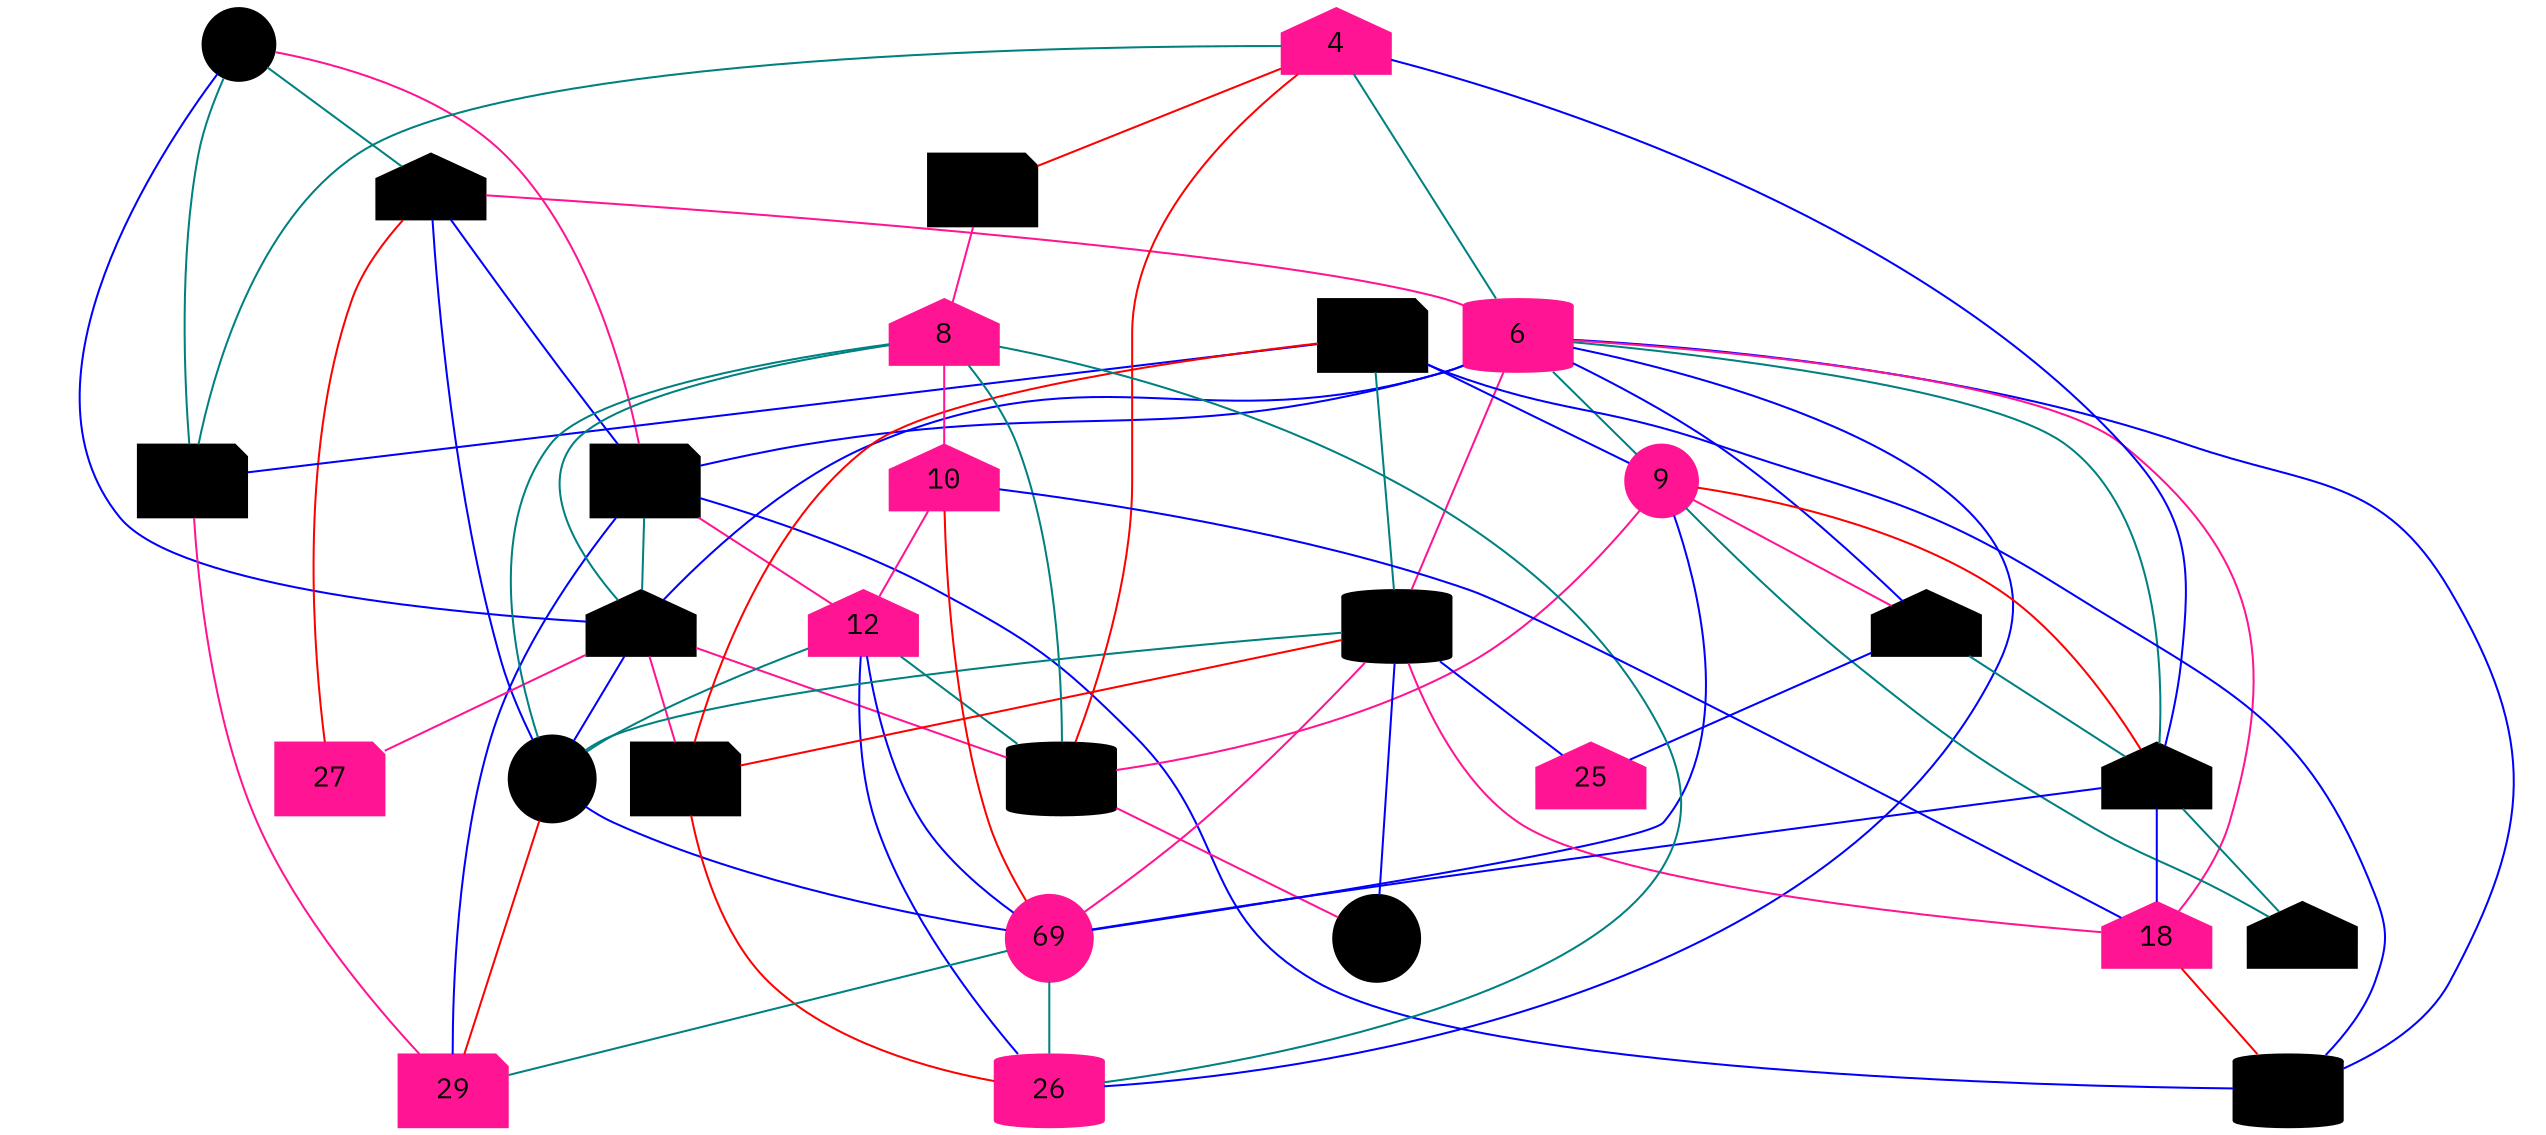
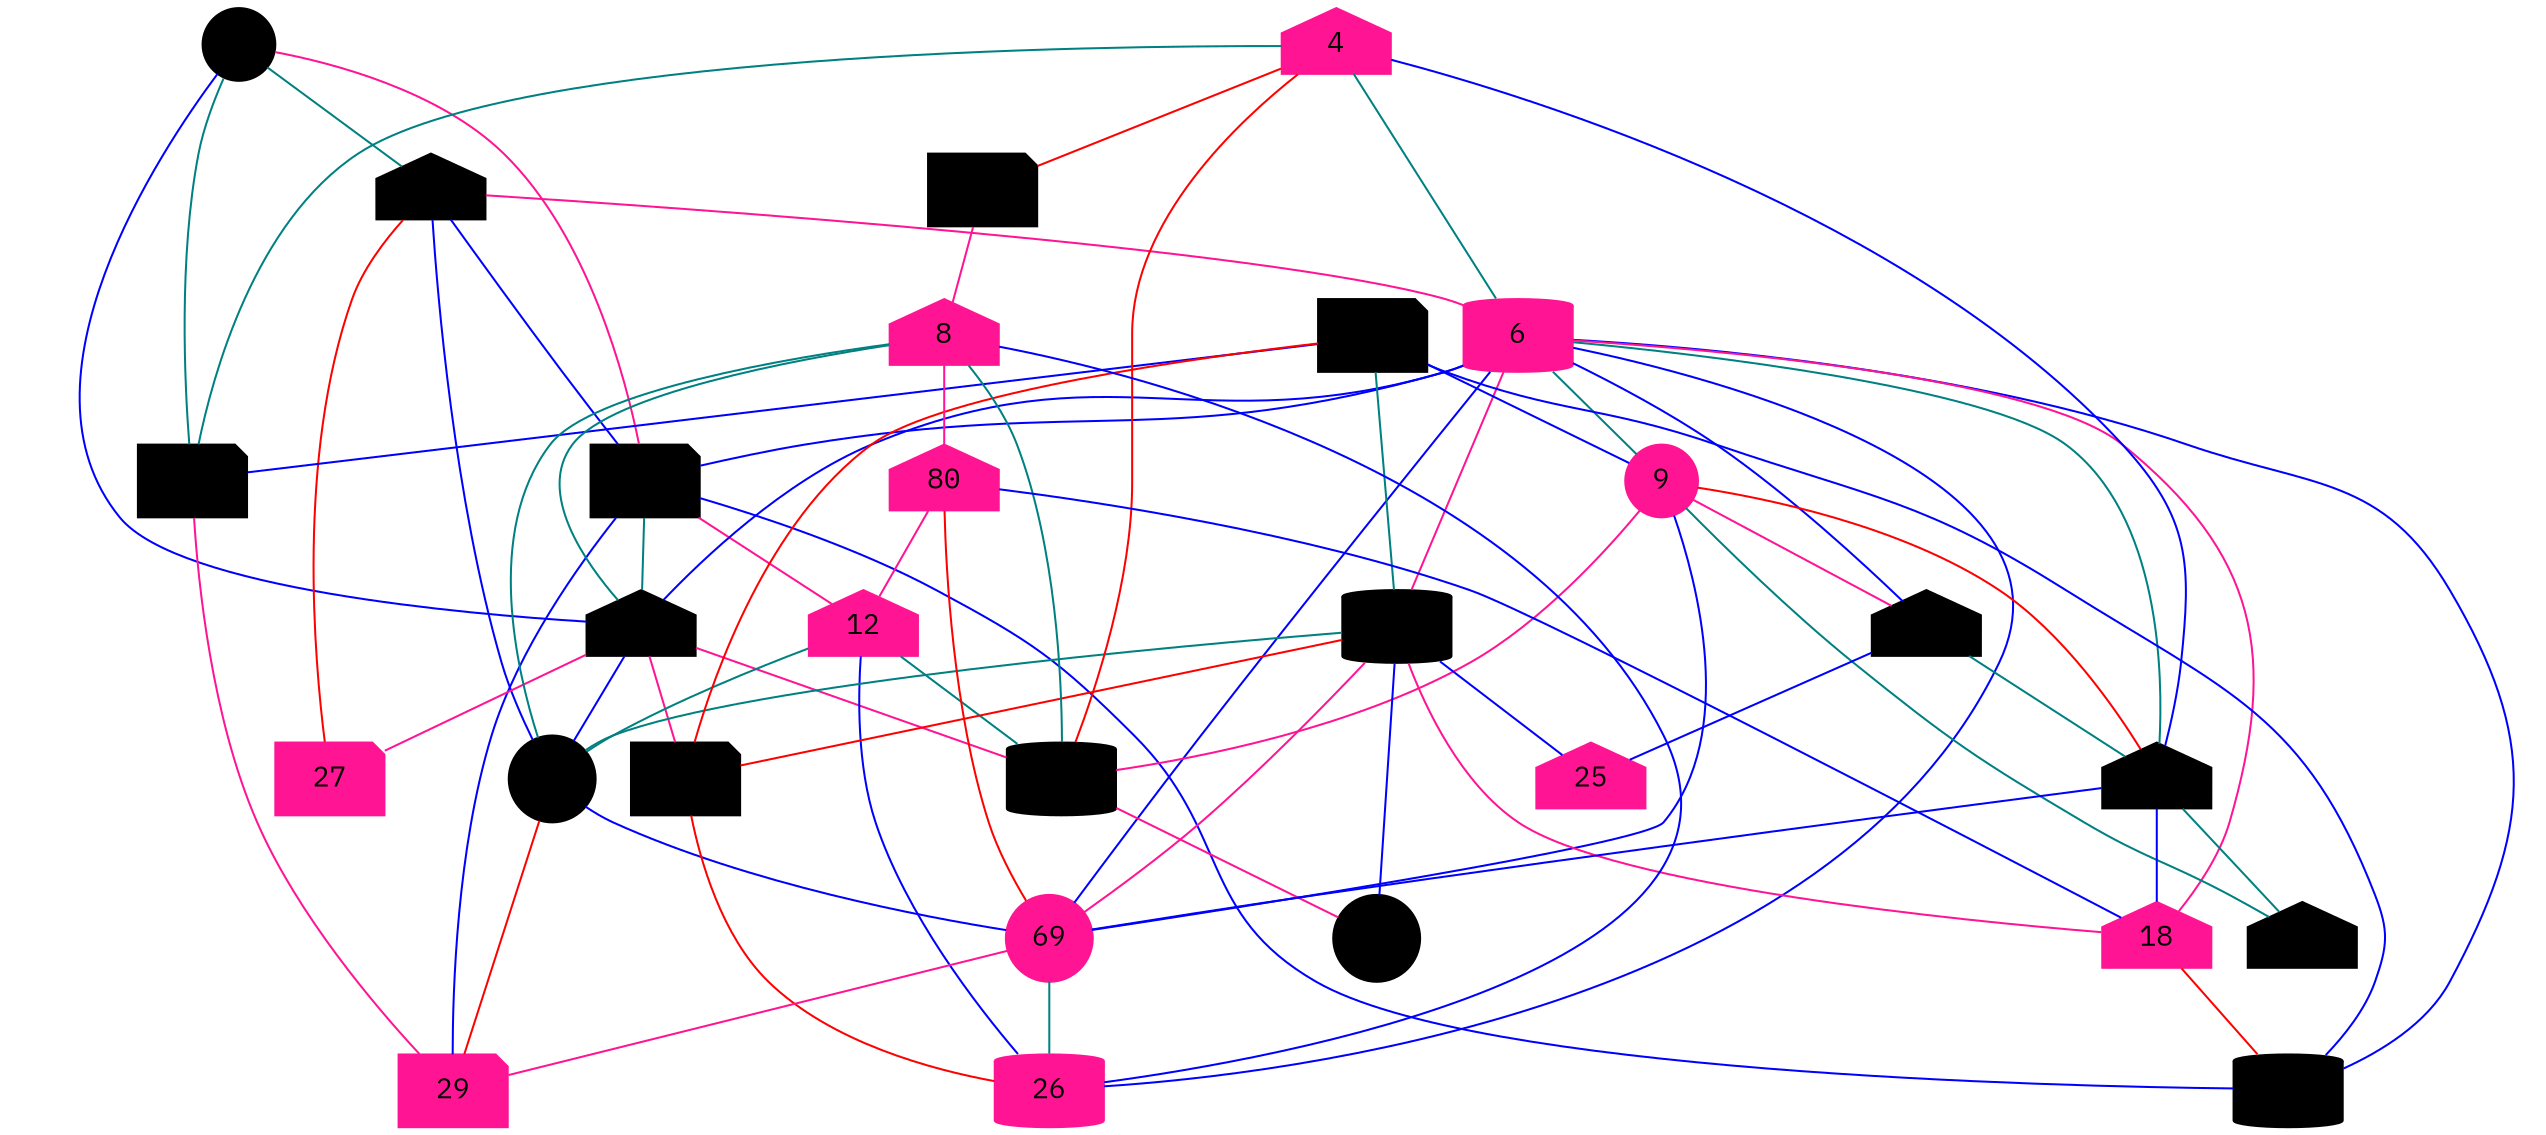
node "10": label "10" -> "80"
edge "8" -- "26": color teal -> blue
edge "12" -- "69": now "6" -- "69"
edge "69" -- "29": color teal -> deeppink
